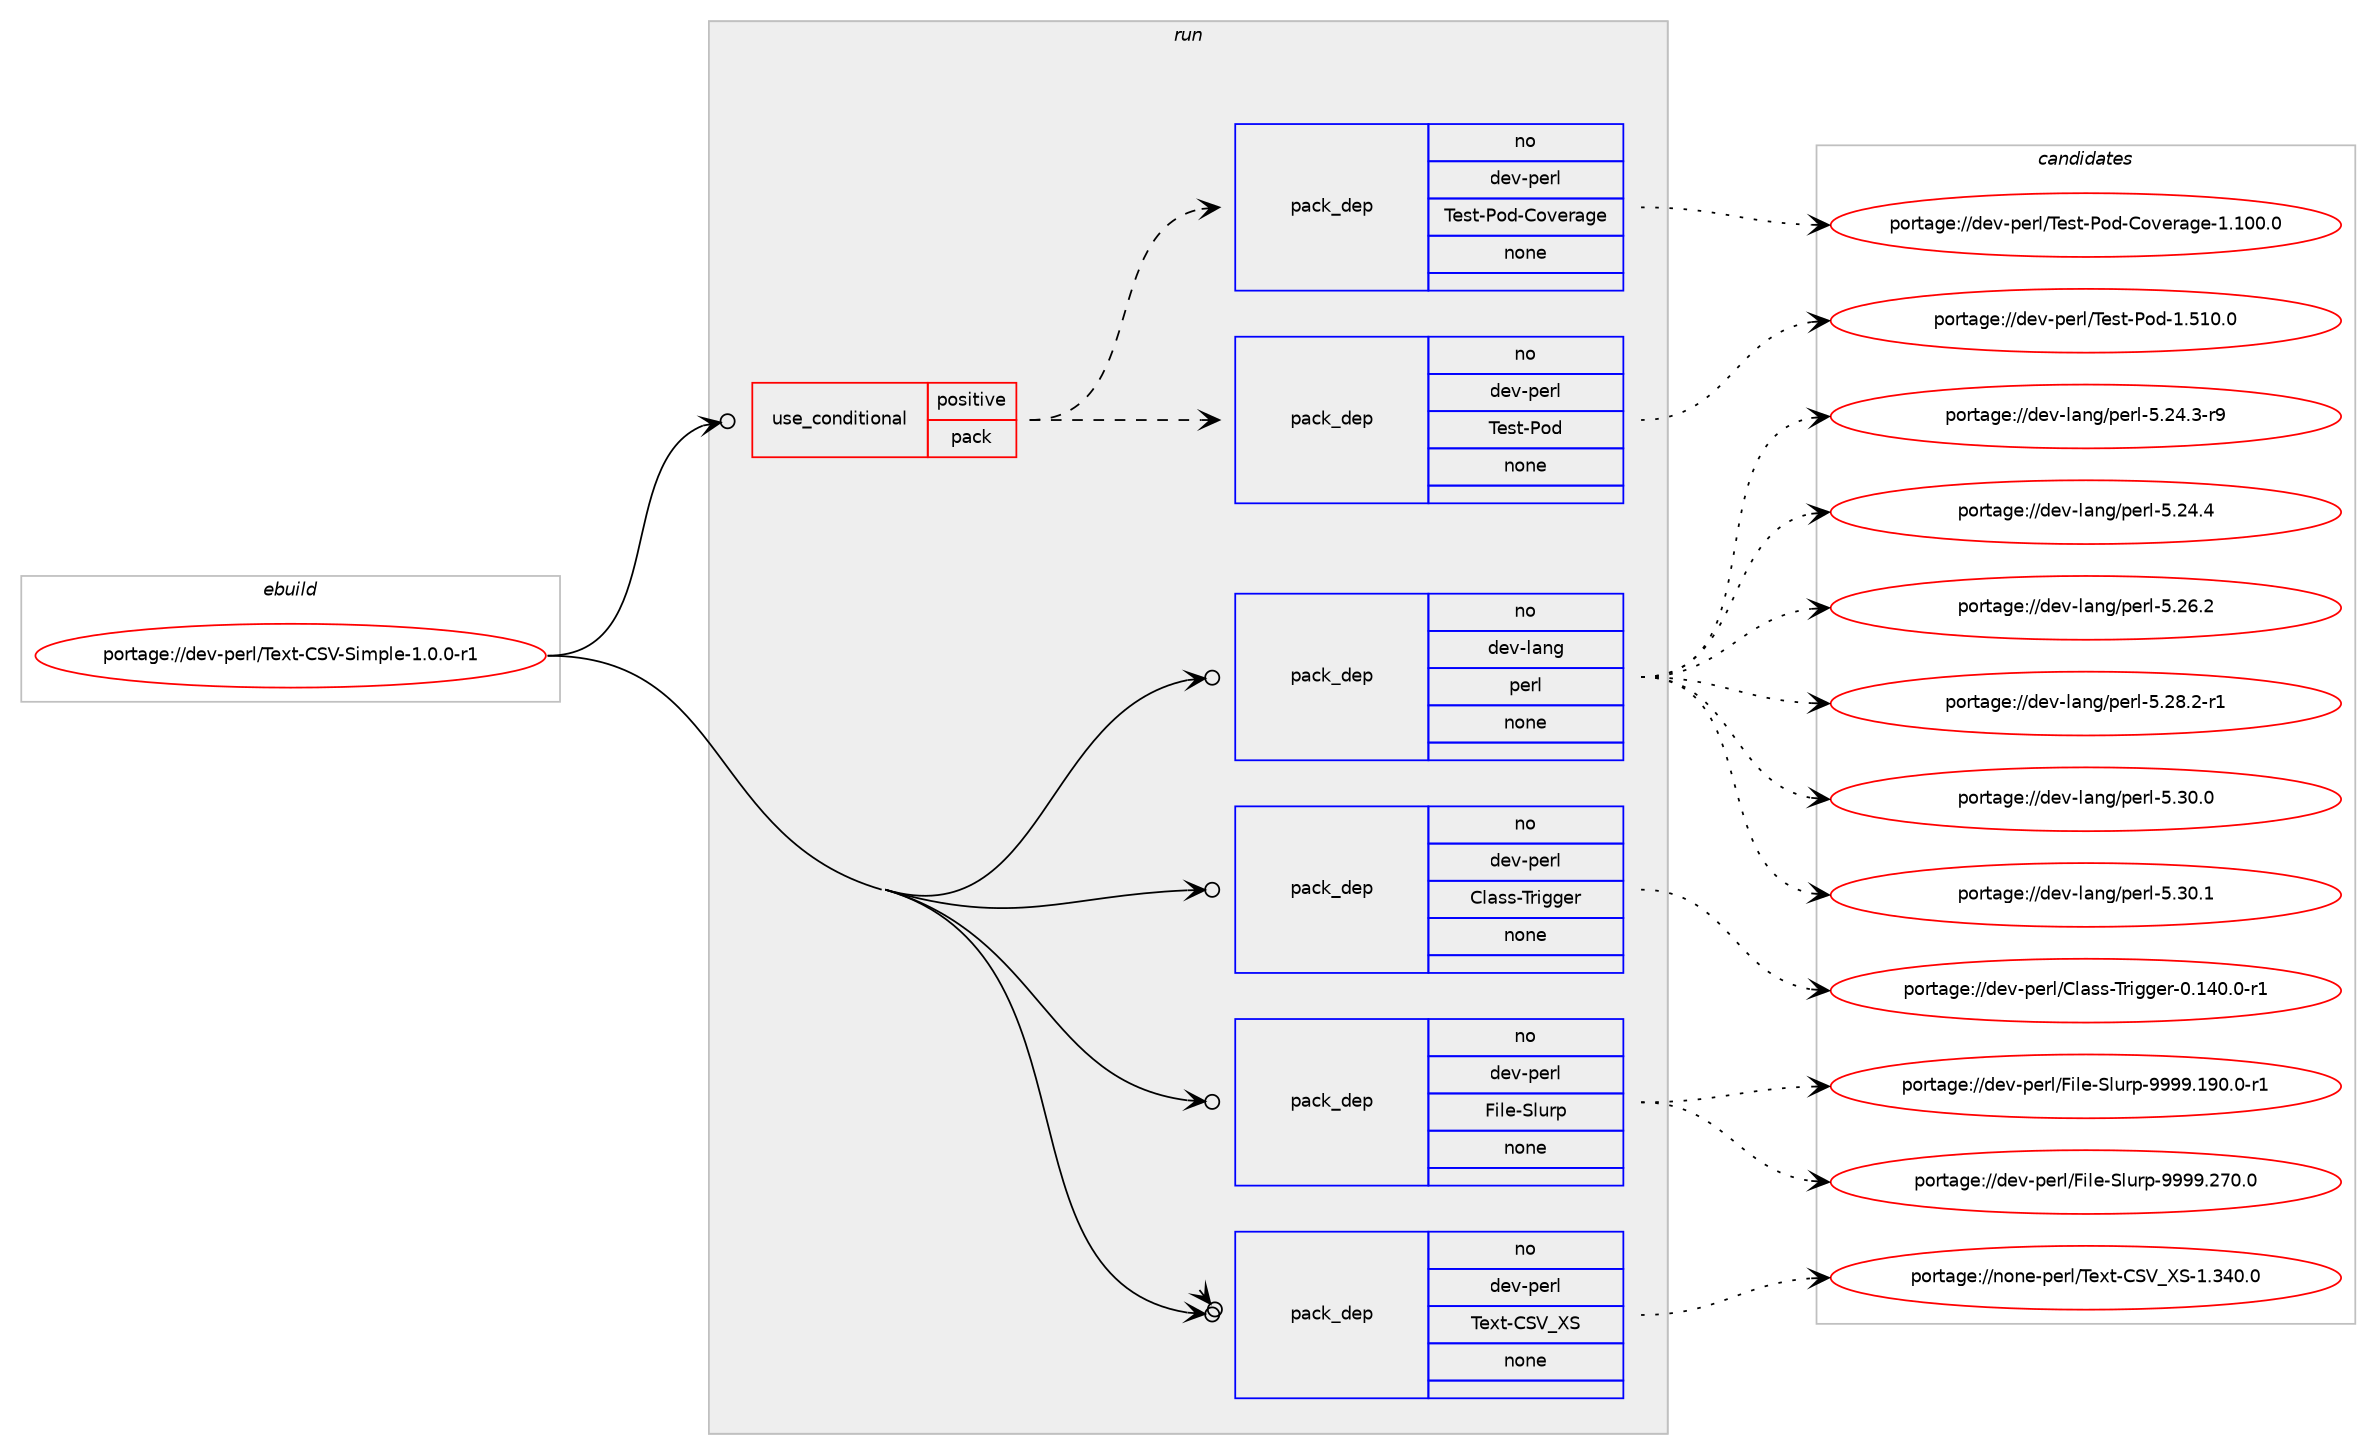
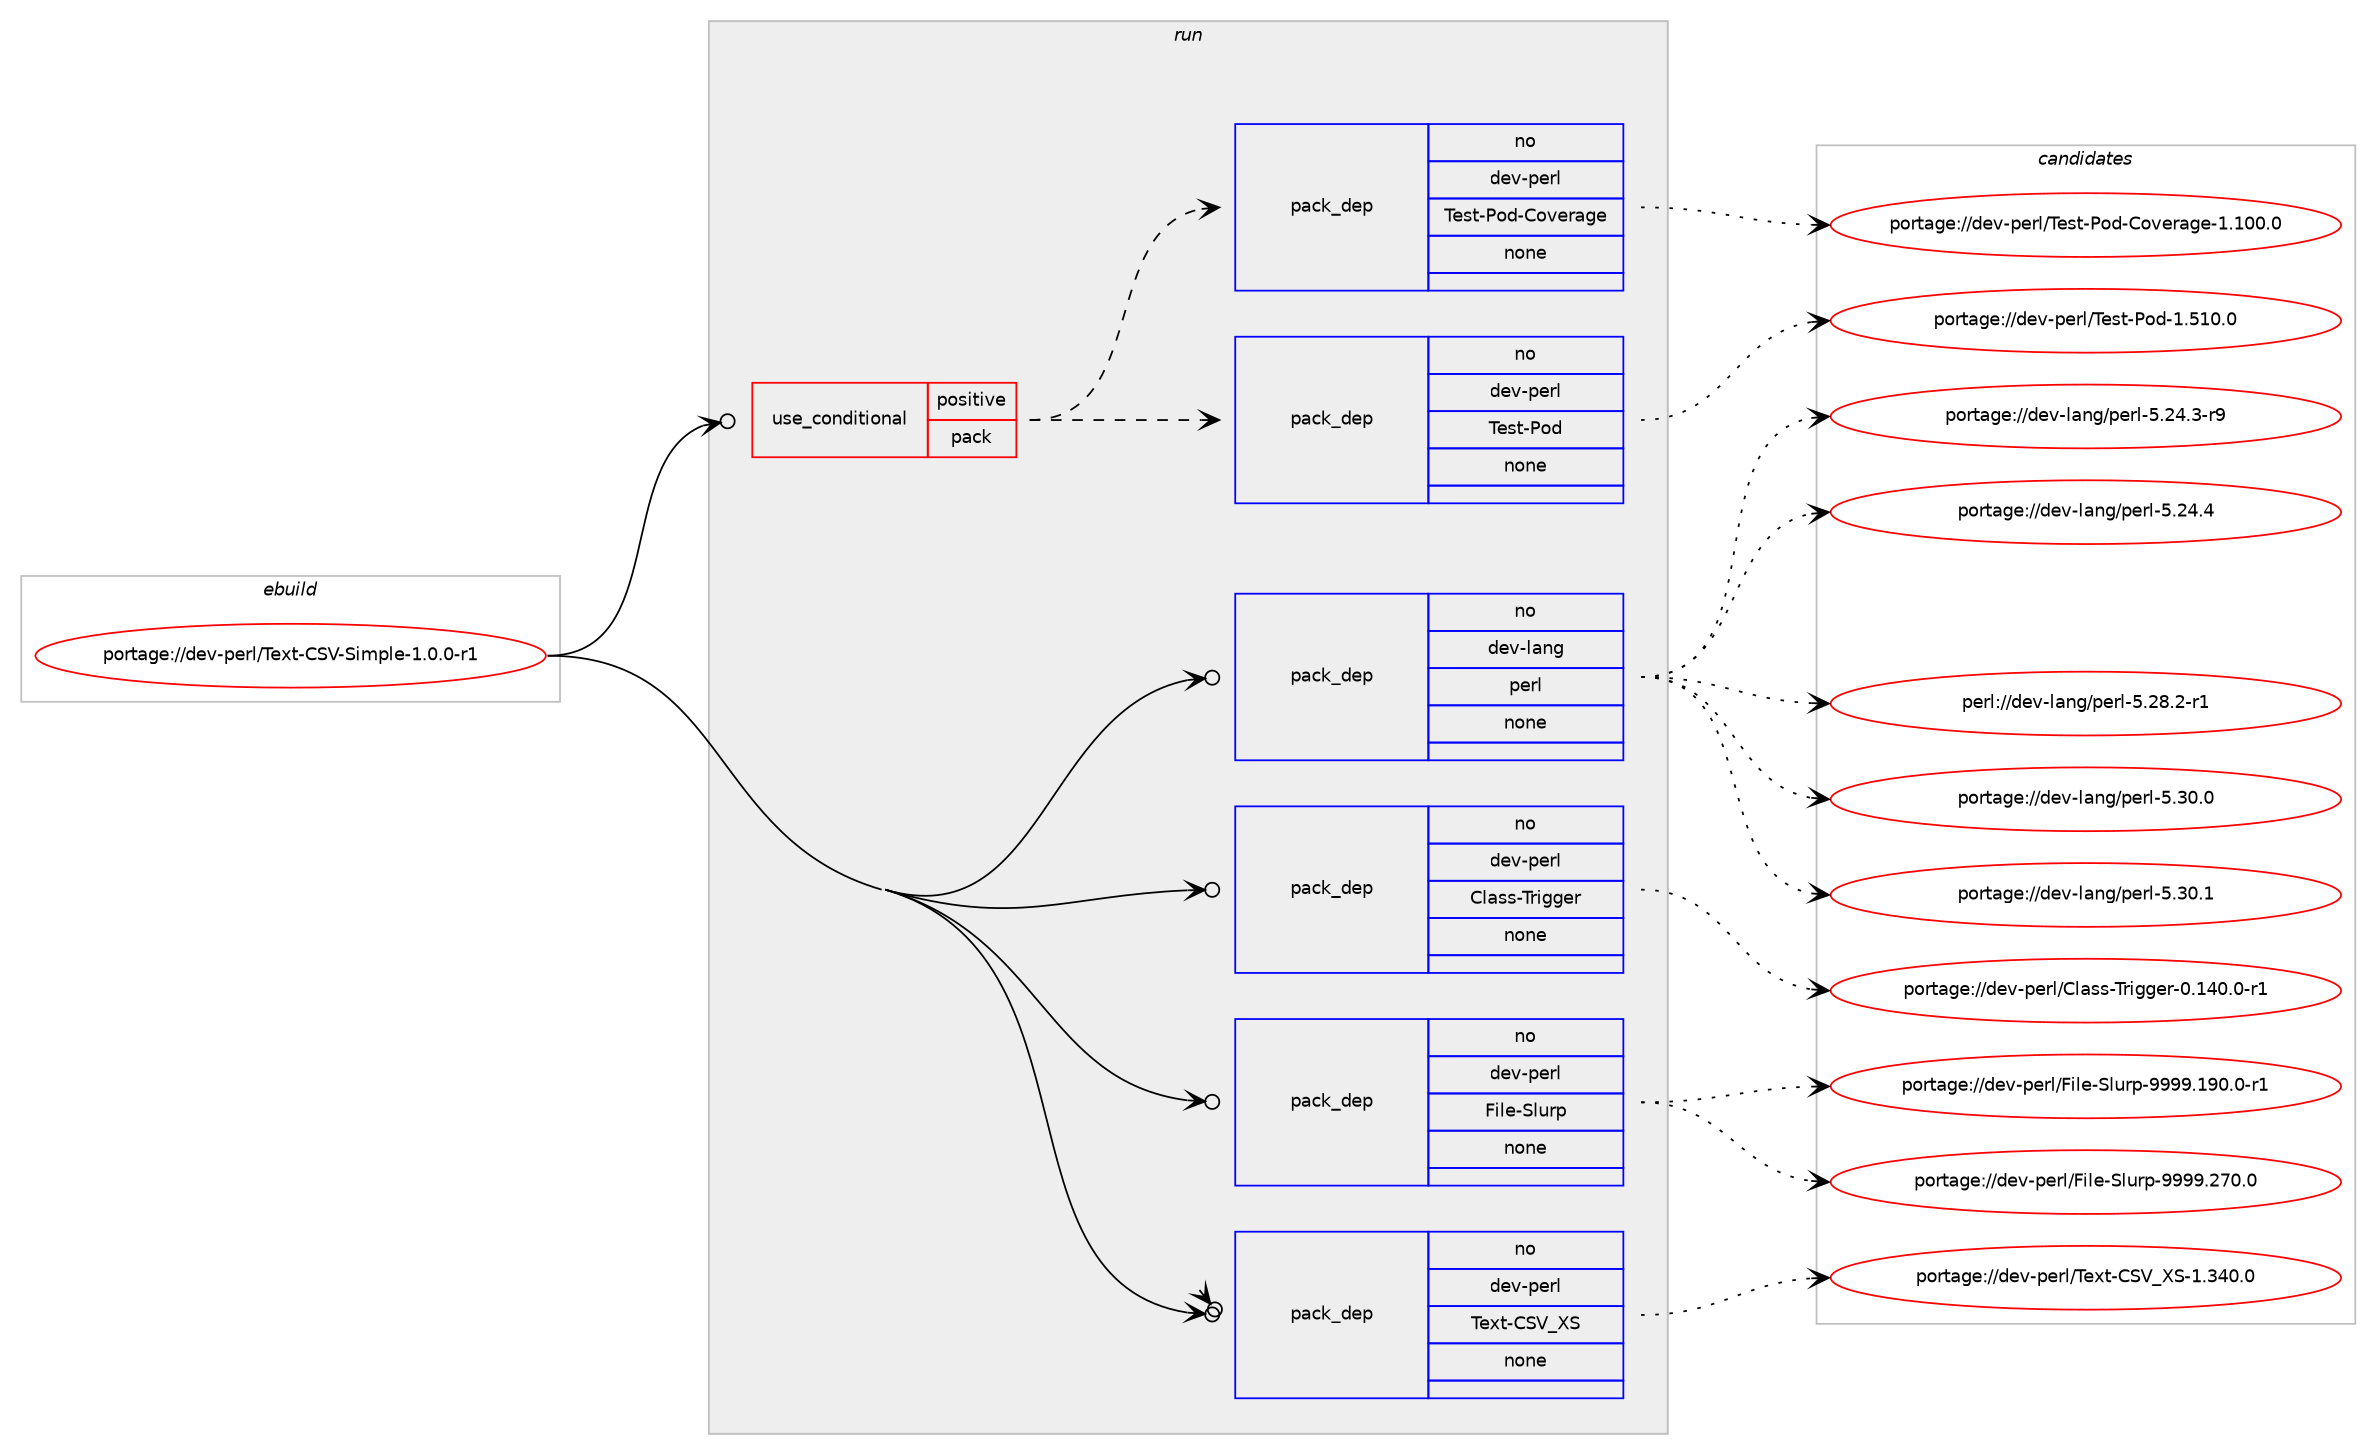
node "portage://dev-lang/perl-5.26.2": removed
node "portage://dev-lang/perl-5.28.2-r1": label "portage://dev-lang/perl-5.28.2-r1" -> "perl://dev-lang/perl-5.28.2-r1"
node "portage://none-perl/Text-CSV_XS-1.340.0": label "portage://none-perl/Text-CSV_XS-1.340.0" -> "portage://dev-perl/Text-CSV_XS-1.340.0"
